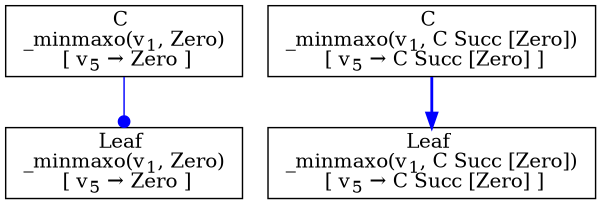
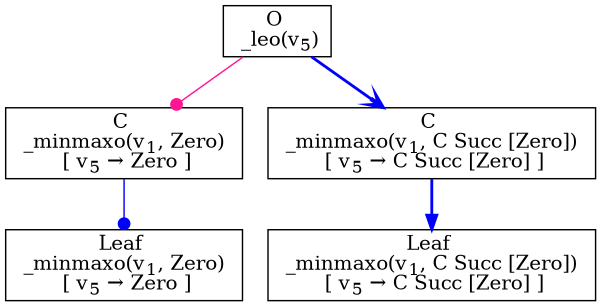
node "O": added
